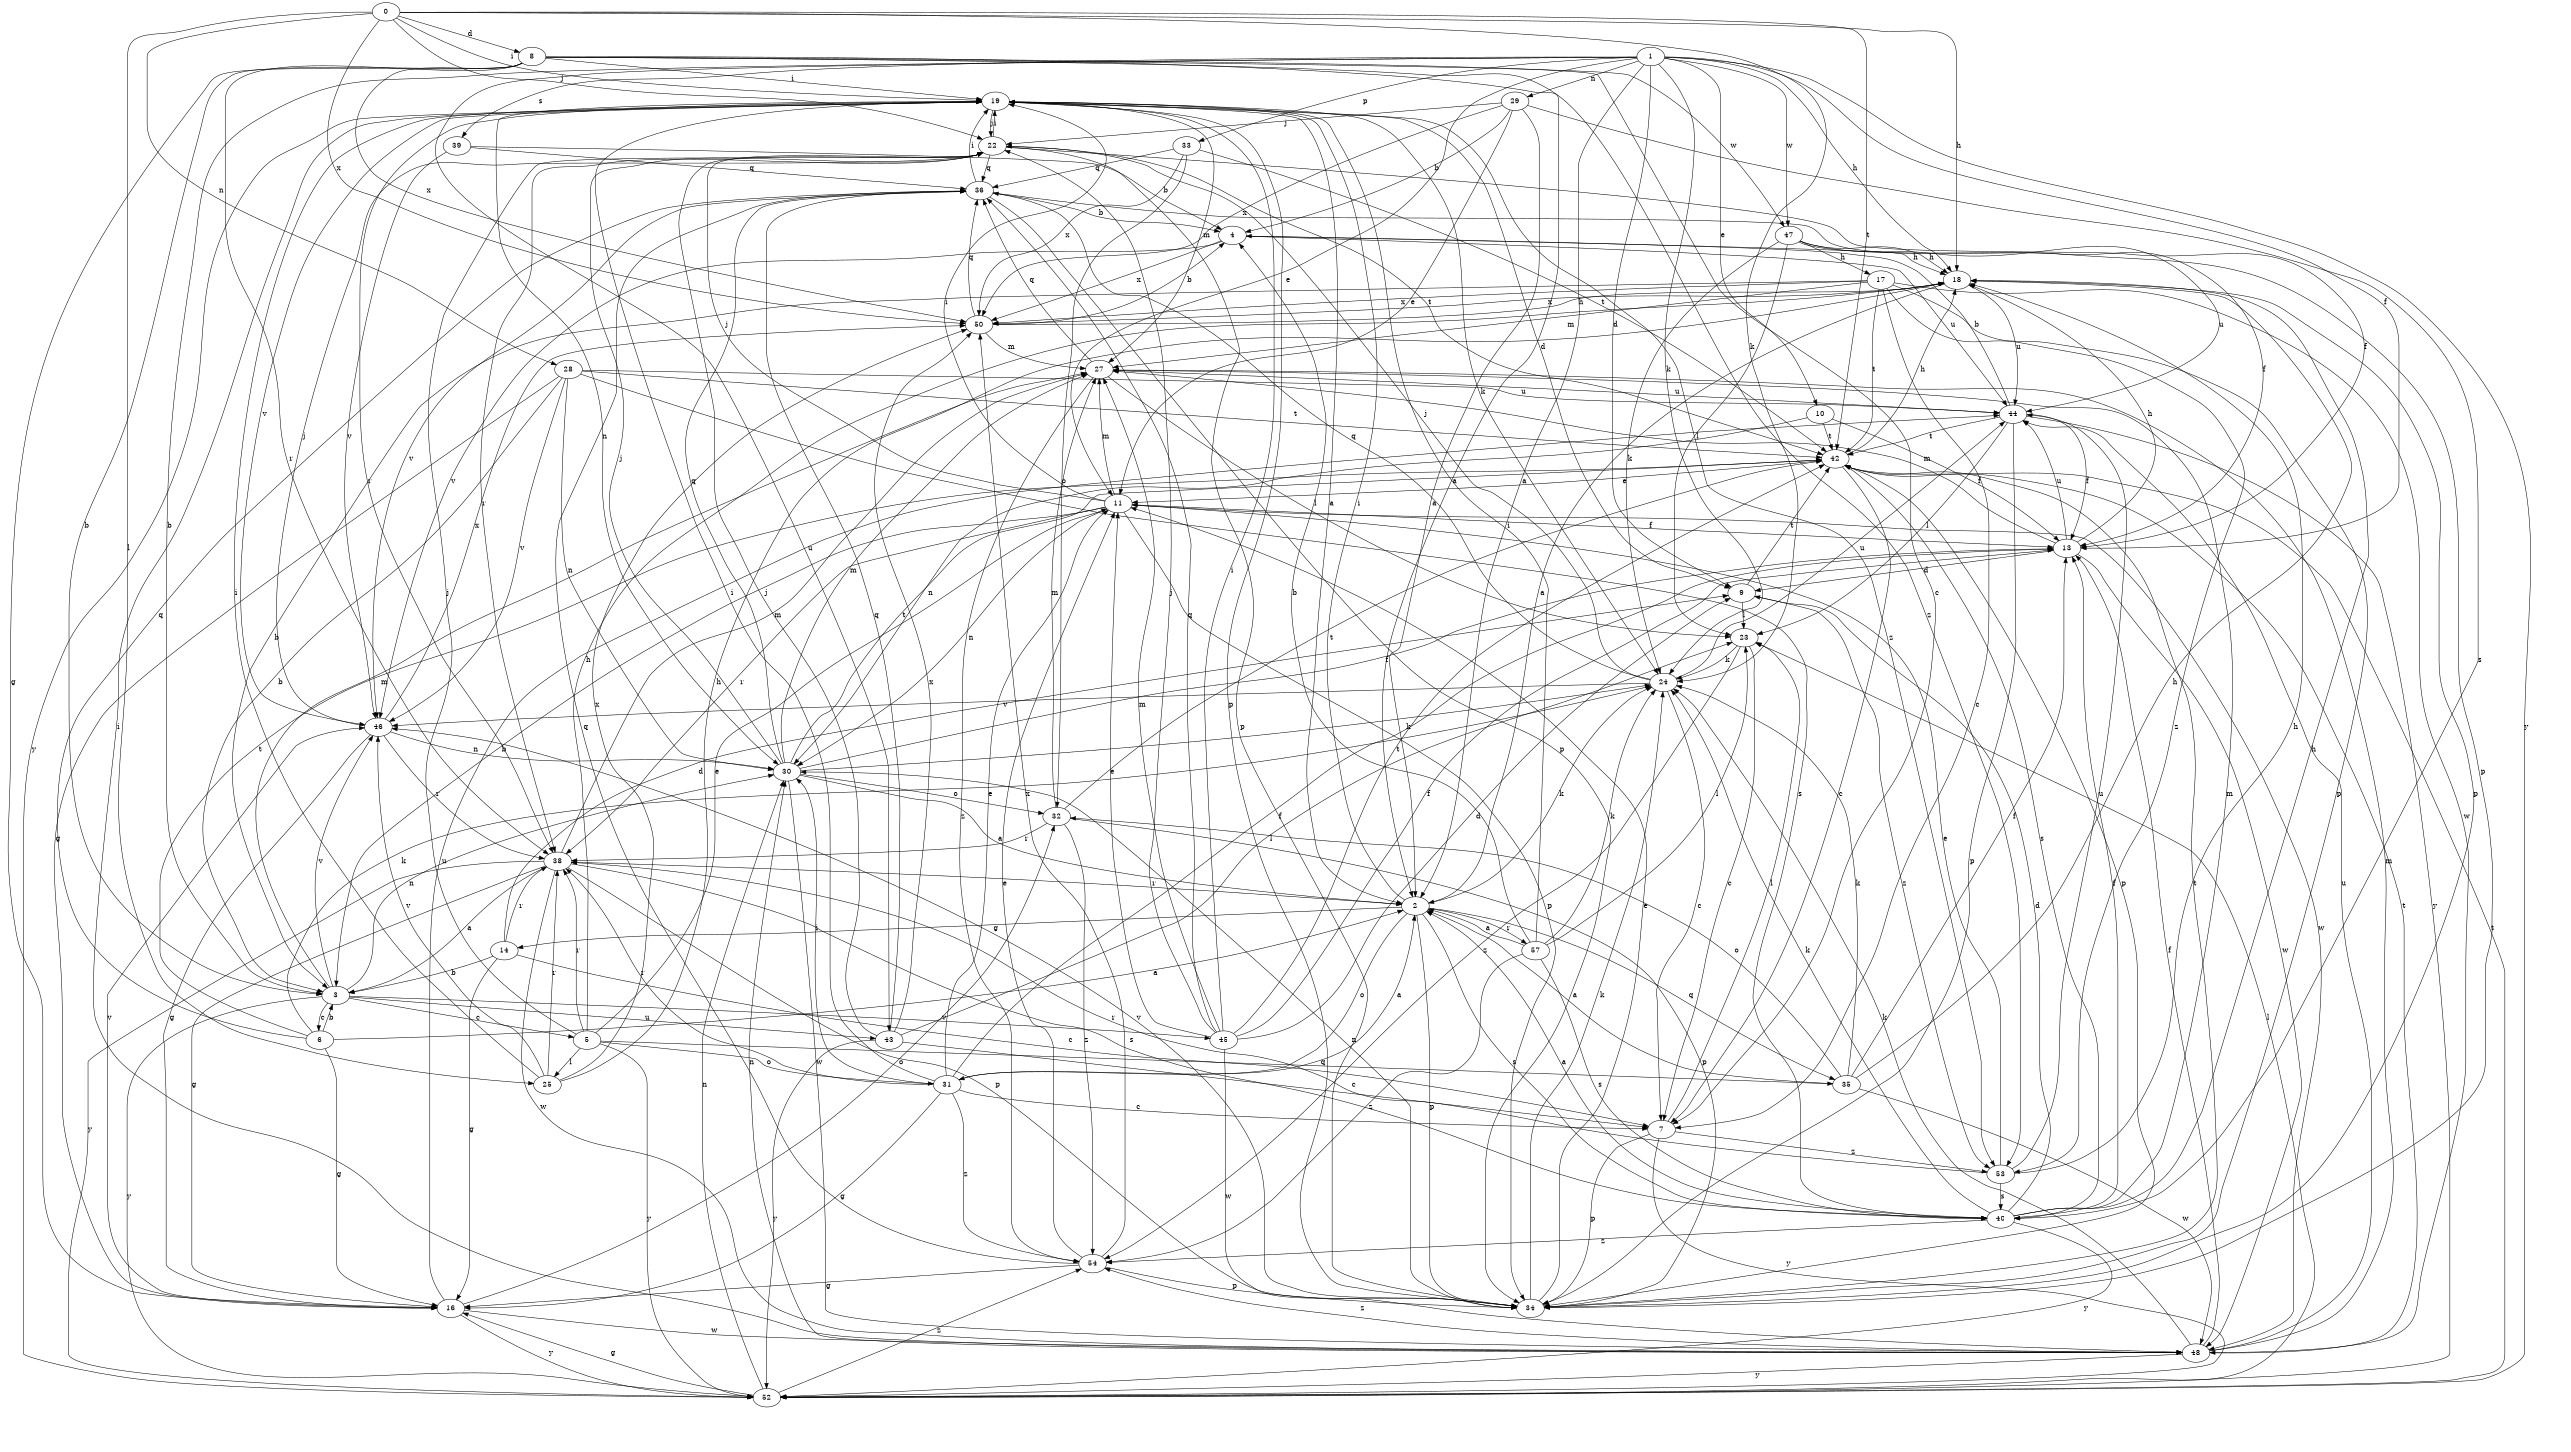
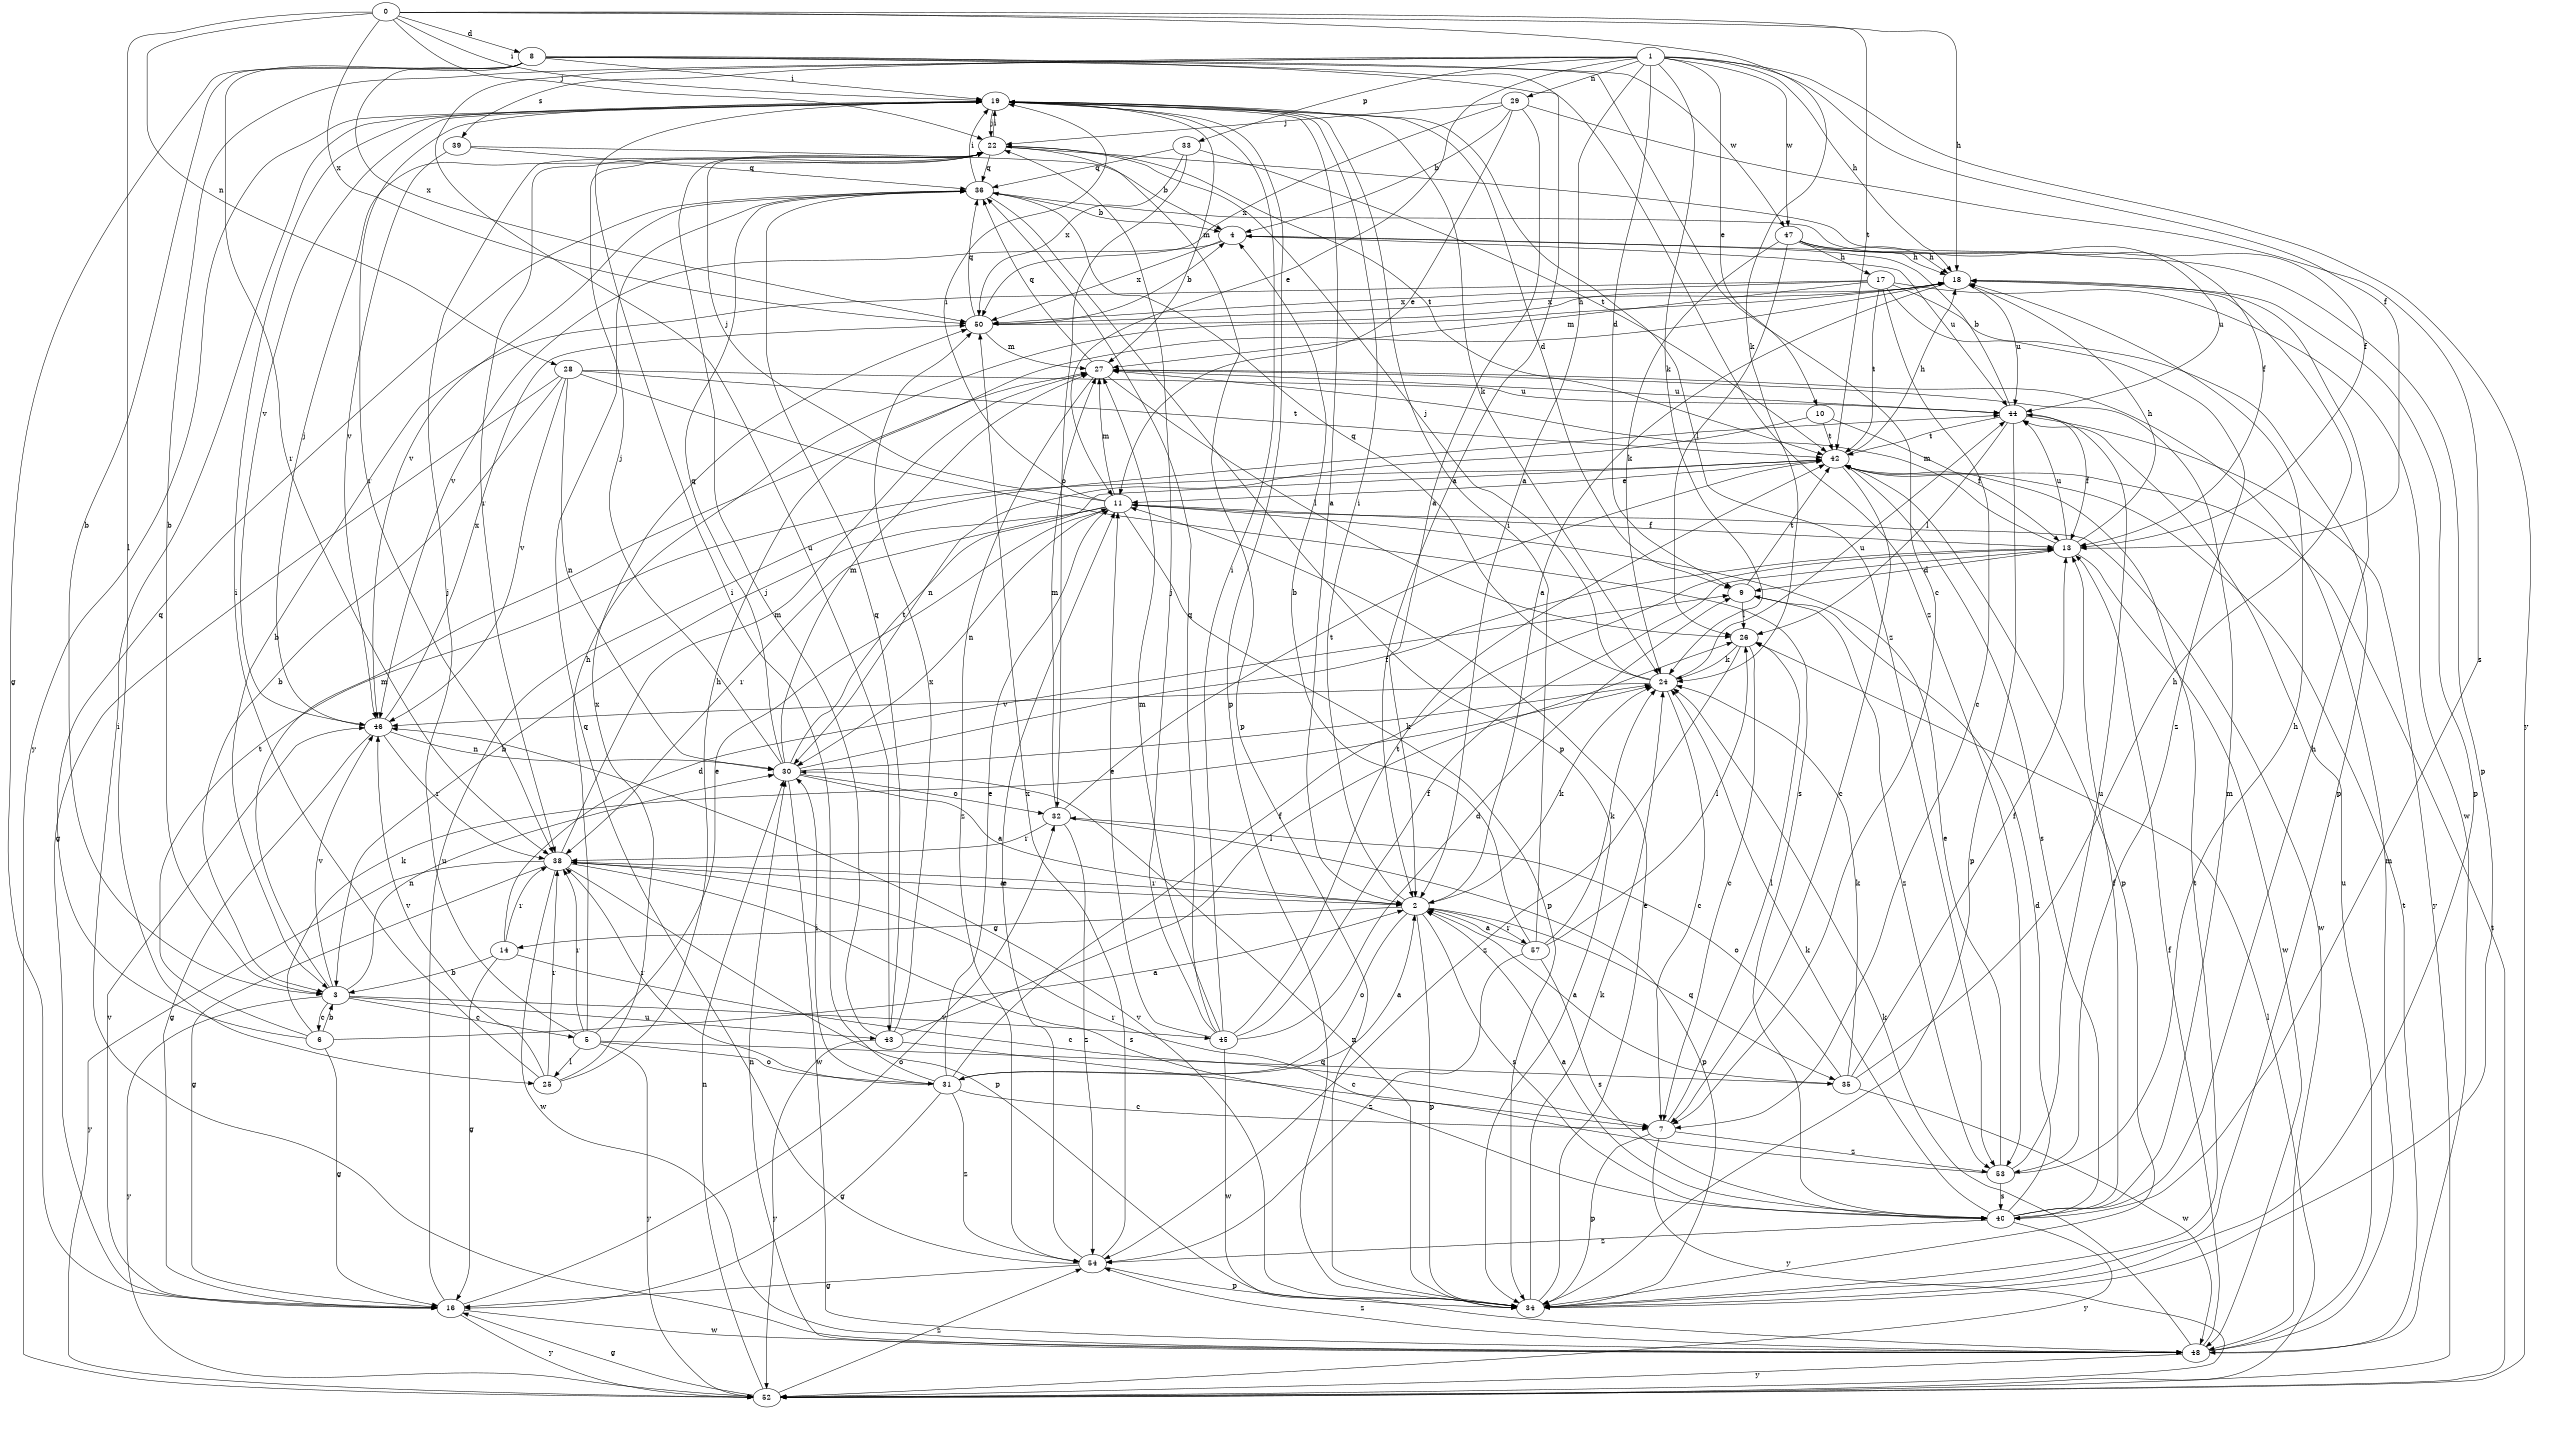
edge "19" -> "30": removed, label "n"
node "23": label "23" -> "26"
edge "38" -> "3": now "38" -> "2"
